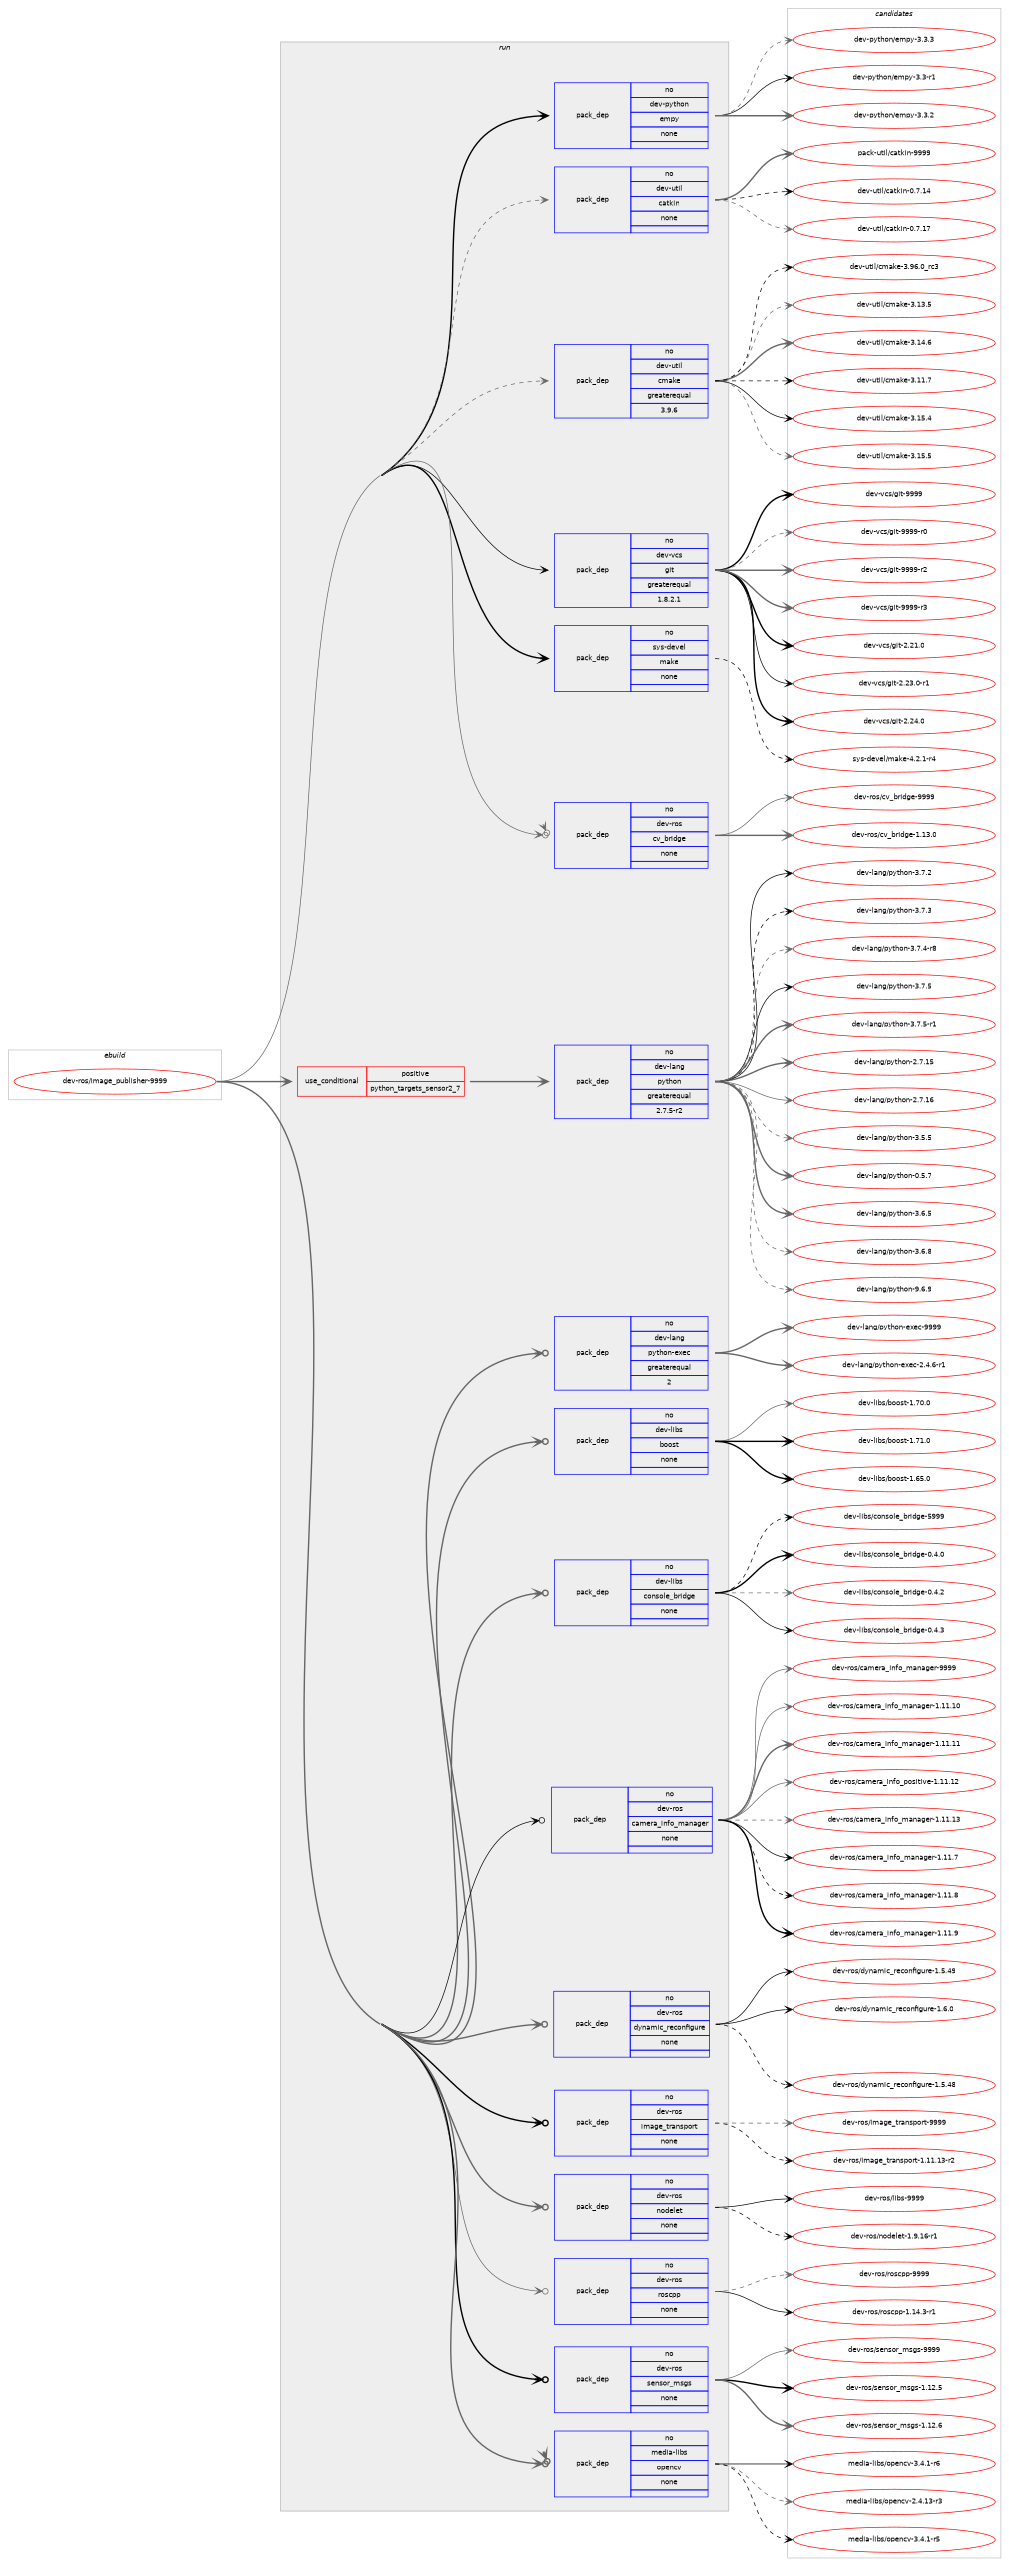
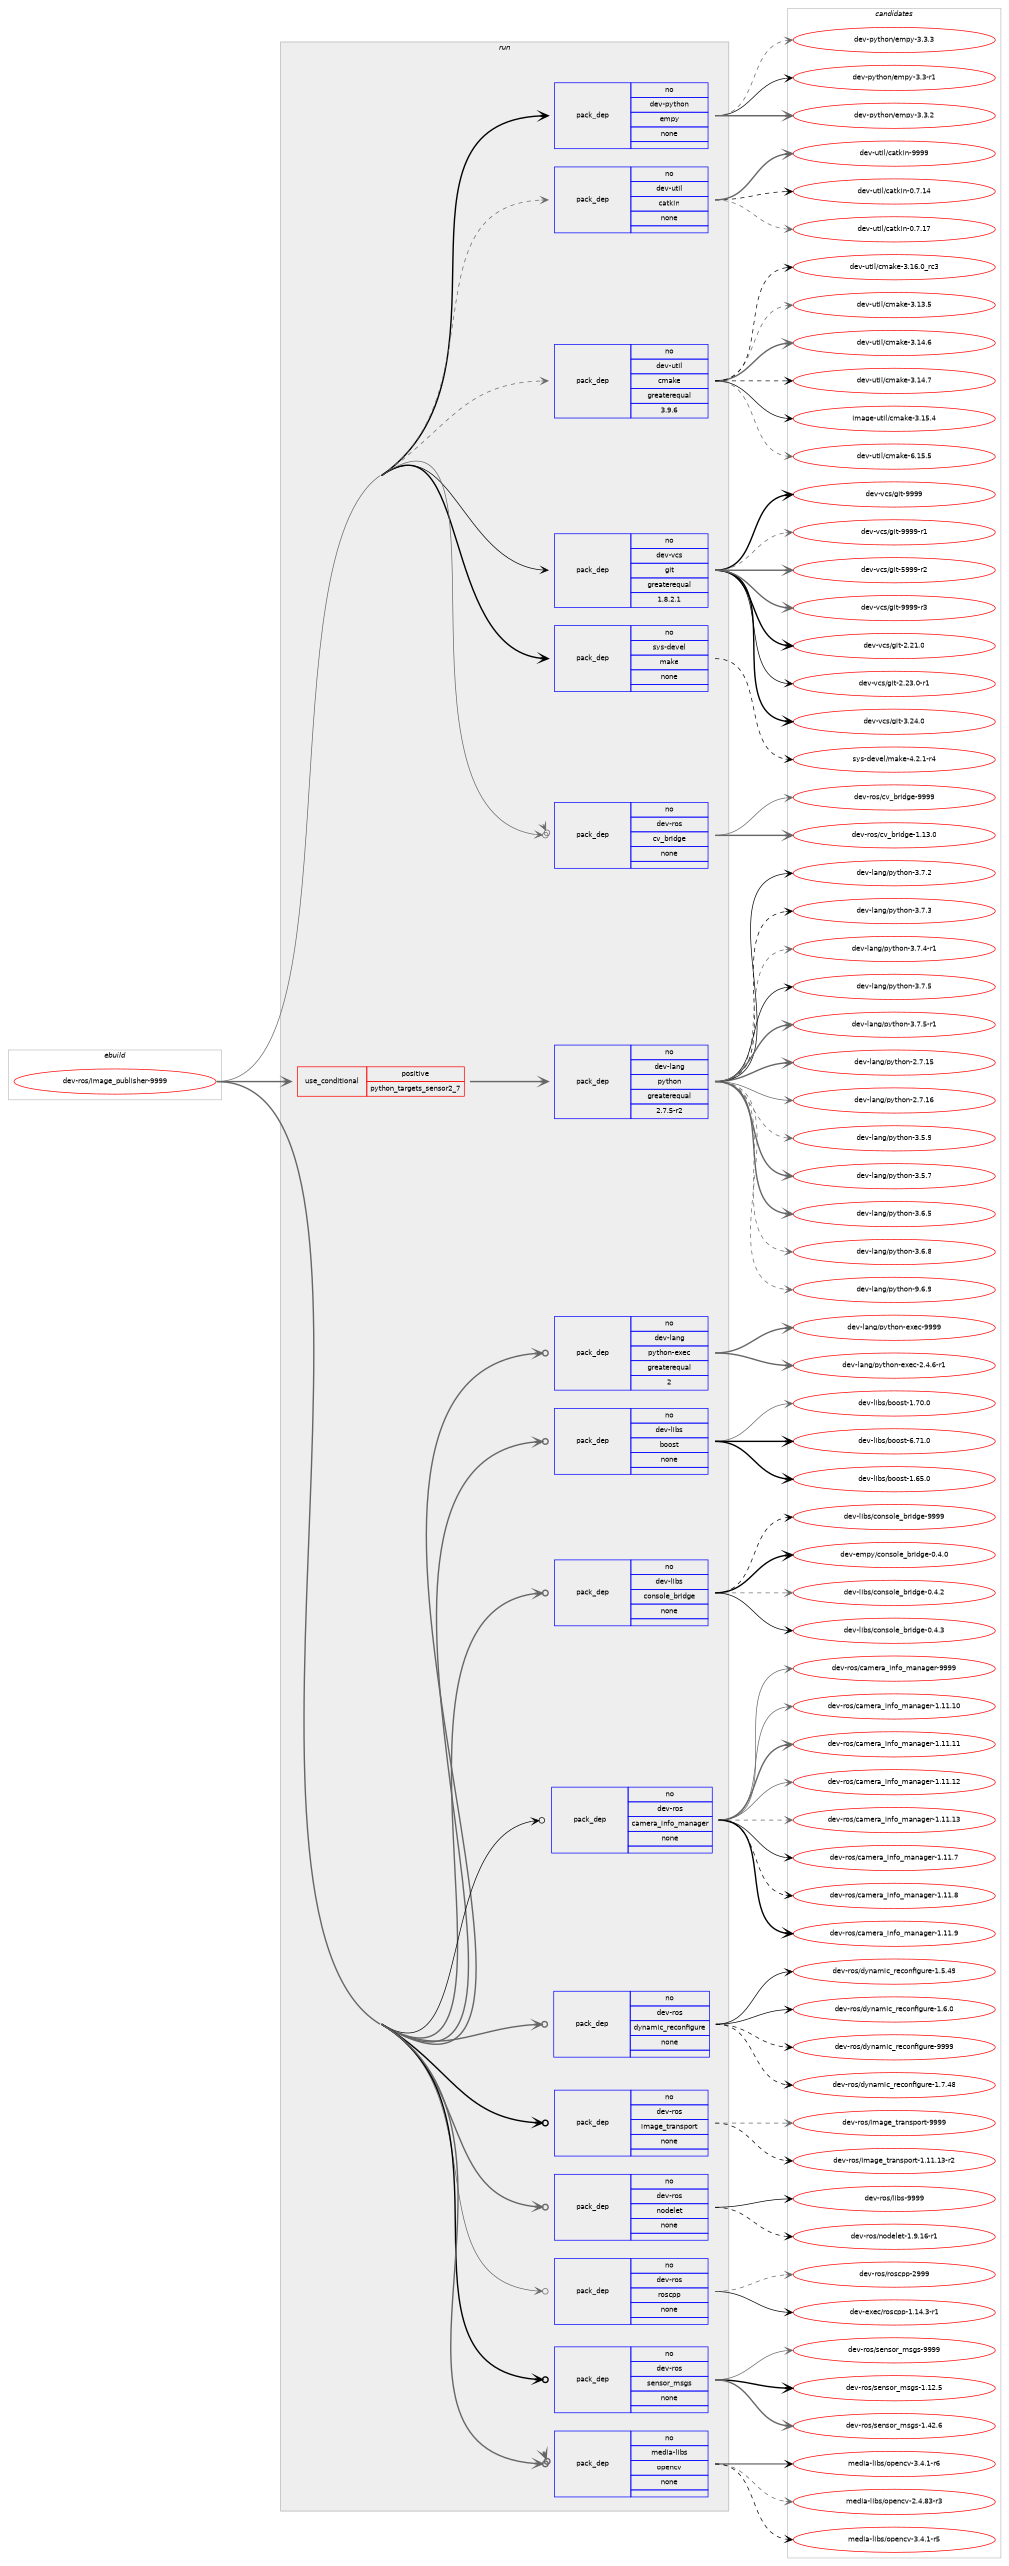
node "pack-util/catkin-9999": label "pack-util/catkin-9999" -> "dev-util/catkin-9999"
node "dev-util/cmake-3.96.0_rc3": label "dev-util/cmake-3.96.0_rc3" -> "dev-util/cmake-3.16.0_rc3"
node "dev-util/cmake-3.11.7": label "dev-util/cmake-3.11.7" -> "dev-util/cmake-3.14.7"
node "dev-util/cmake-3.15.4": label "dev-util/cmake-3.15.4" -> "image-util/cmake-3.15.4"
node "dev-util/cmake-3.15.5": label "dev-util/cmake-3.15.5" -> "dev-util/cmake-6.15.5"
node "dev-vcs/git-9999-r0": label "dev-vcs/git-9999-r0" -> "dev-vcs/git-9999-r1"
node "dev-vcs/git-9999-r2": label "dev-vcs/git-9999-r2" -> "dev-vcs/git-5999-r2"
node "dev-vcs/git-2.24.0": label "dev-vcs/git-2.24.0" -> "dev-vcs/git-3.24.0"
node "dev-lang/python-3.7.4-r8": label "dev-lang/python-3.7.4-r8" -> "dev-lang/python-3.7.4-r1"
node "dev-lang/python-3.5.5": label "dev-lang/python-3.5.5" -> "dev-lang/python-3.5.9"
node "dev-lang/python-0.5.7": label "dev-lang/python-0.5.7" -> "dev-lang/python-3.5.7"
node "dev-libs/boost-1.71.0": label "dev-libs/boost-1.71.0" -> "dev-libs/boost-6.71.0"
node "dev-libs/console_bridge-5999": label "dev-libs/console_bridge-5999" -> "dev-libs/console_bridge-9999"
node "dev-libs/console_bridge-0.4.0": label "dev-libs/console_bridge-0.4.0" -> "dev-empy/console_bridge-0.4.0"
node "dev-ros/camera_info_positive-1.11.12": label "dev-ros/camera_info_positive-1.11.12" -> "dev-ros/camera_info_manager-1.11.12"
node "dev-ros/dynamic_reconfigure-9999": added
node "dev-ros/dynamic_reconfigure-1.5.48": label "dev-ros/dynamic_reconfigure-1.5.48" -> "dev-ros/dynamic_reconfigure-1.7.48"
node "dev-ros/roscpp-9999": label "dev-ros/roscpp-9999" -> "dev-ros/roscpp-2999"
node "dev-ros/roscpp-1.14.3-r1": label "dev-ros/roscpp-1.14.3-r1" -> "dev-exec/roscpp-1.14.3-r1"
node "dev-ros/sensor_msgs-1.12.6": label "dev-ros/sensor_msgs-1.12.6" -> "dev-ros/sensor_msgs-1.42.6"
node "media-libs/opencv-2.4.13-r3": label "media-libs/opencv-2.4.13-r3" -> "media-libs/opencv-2.4.83-r3"
